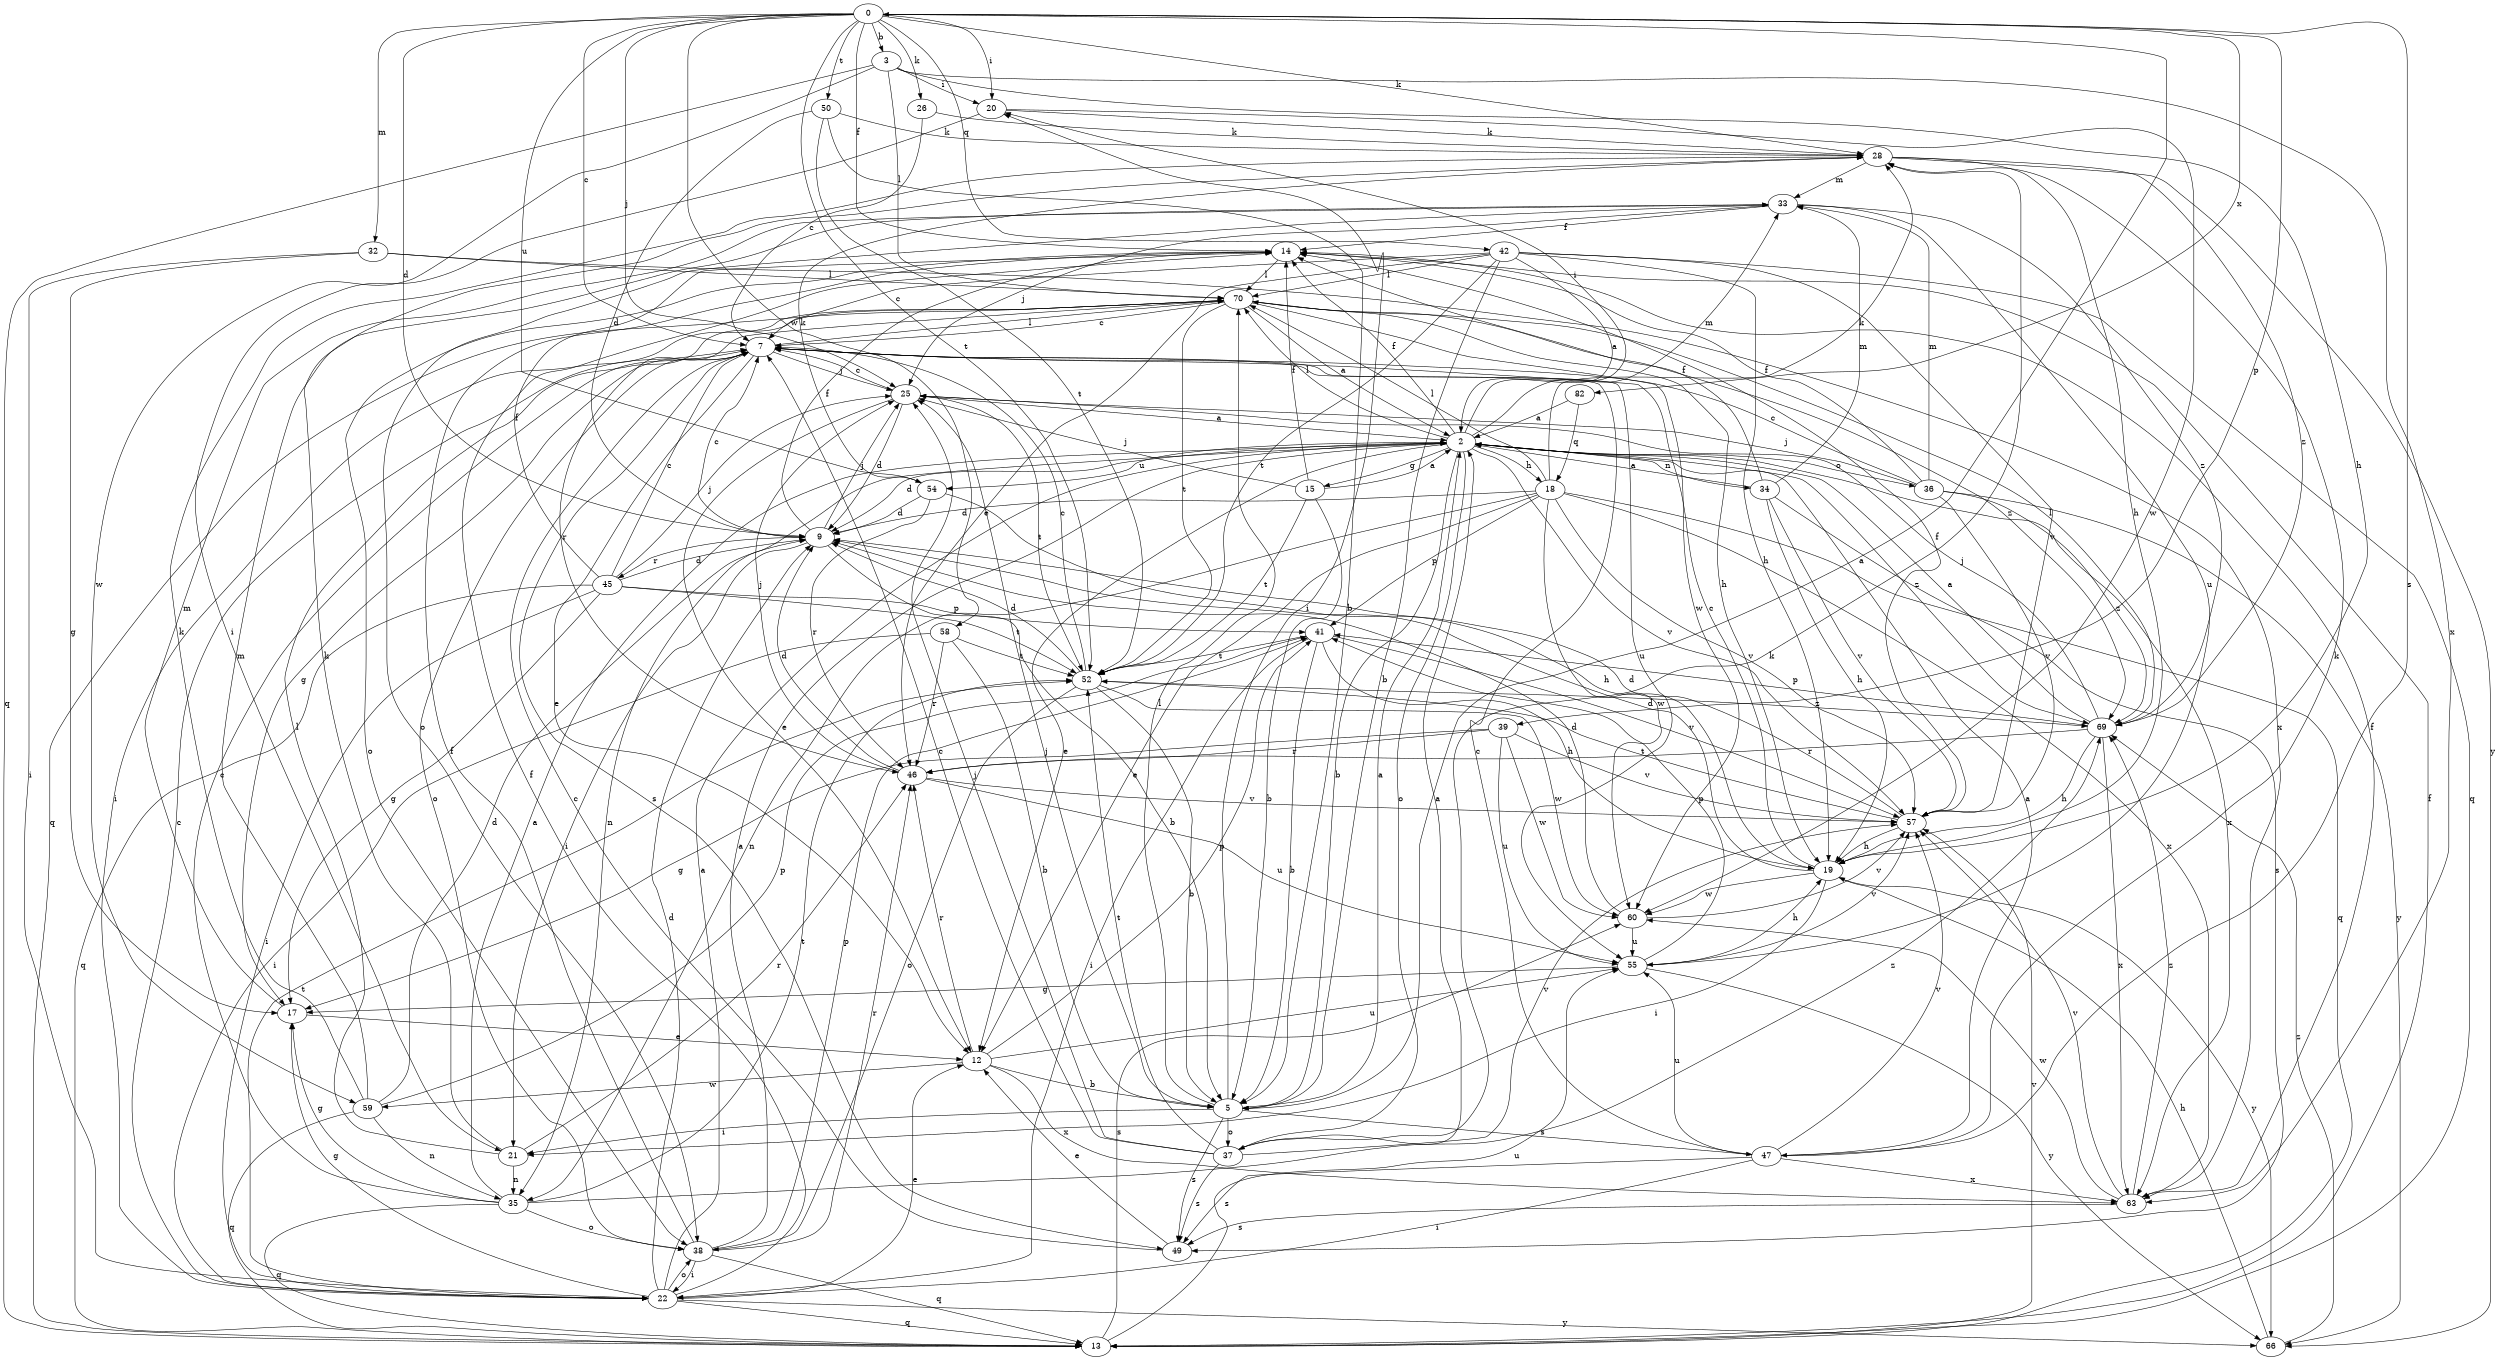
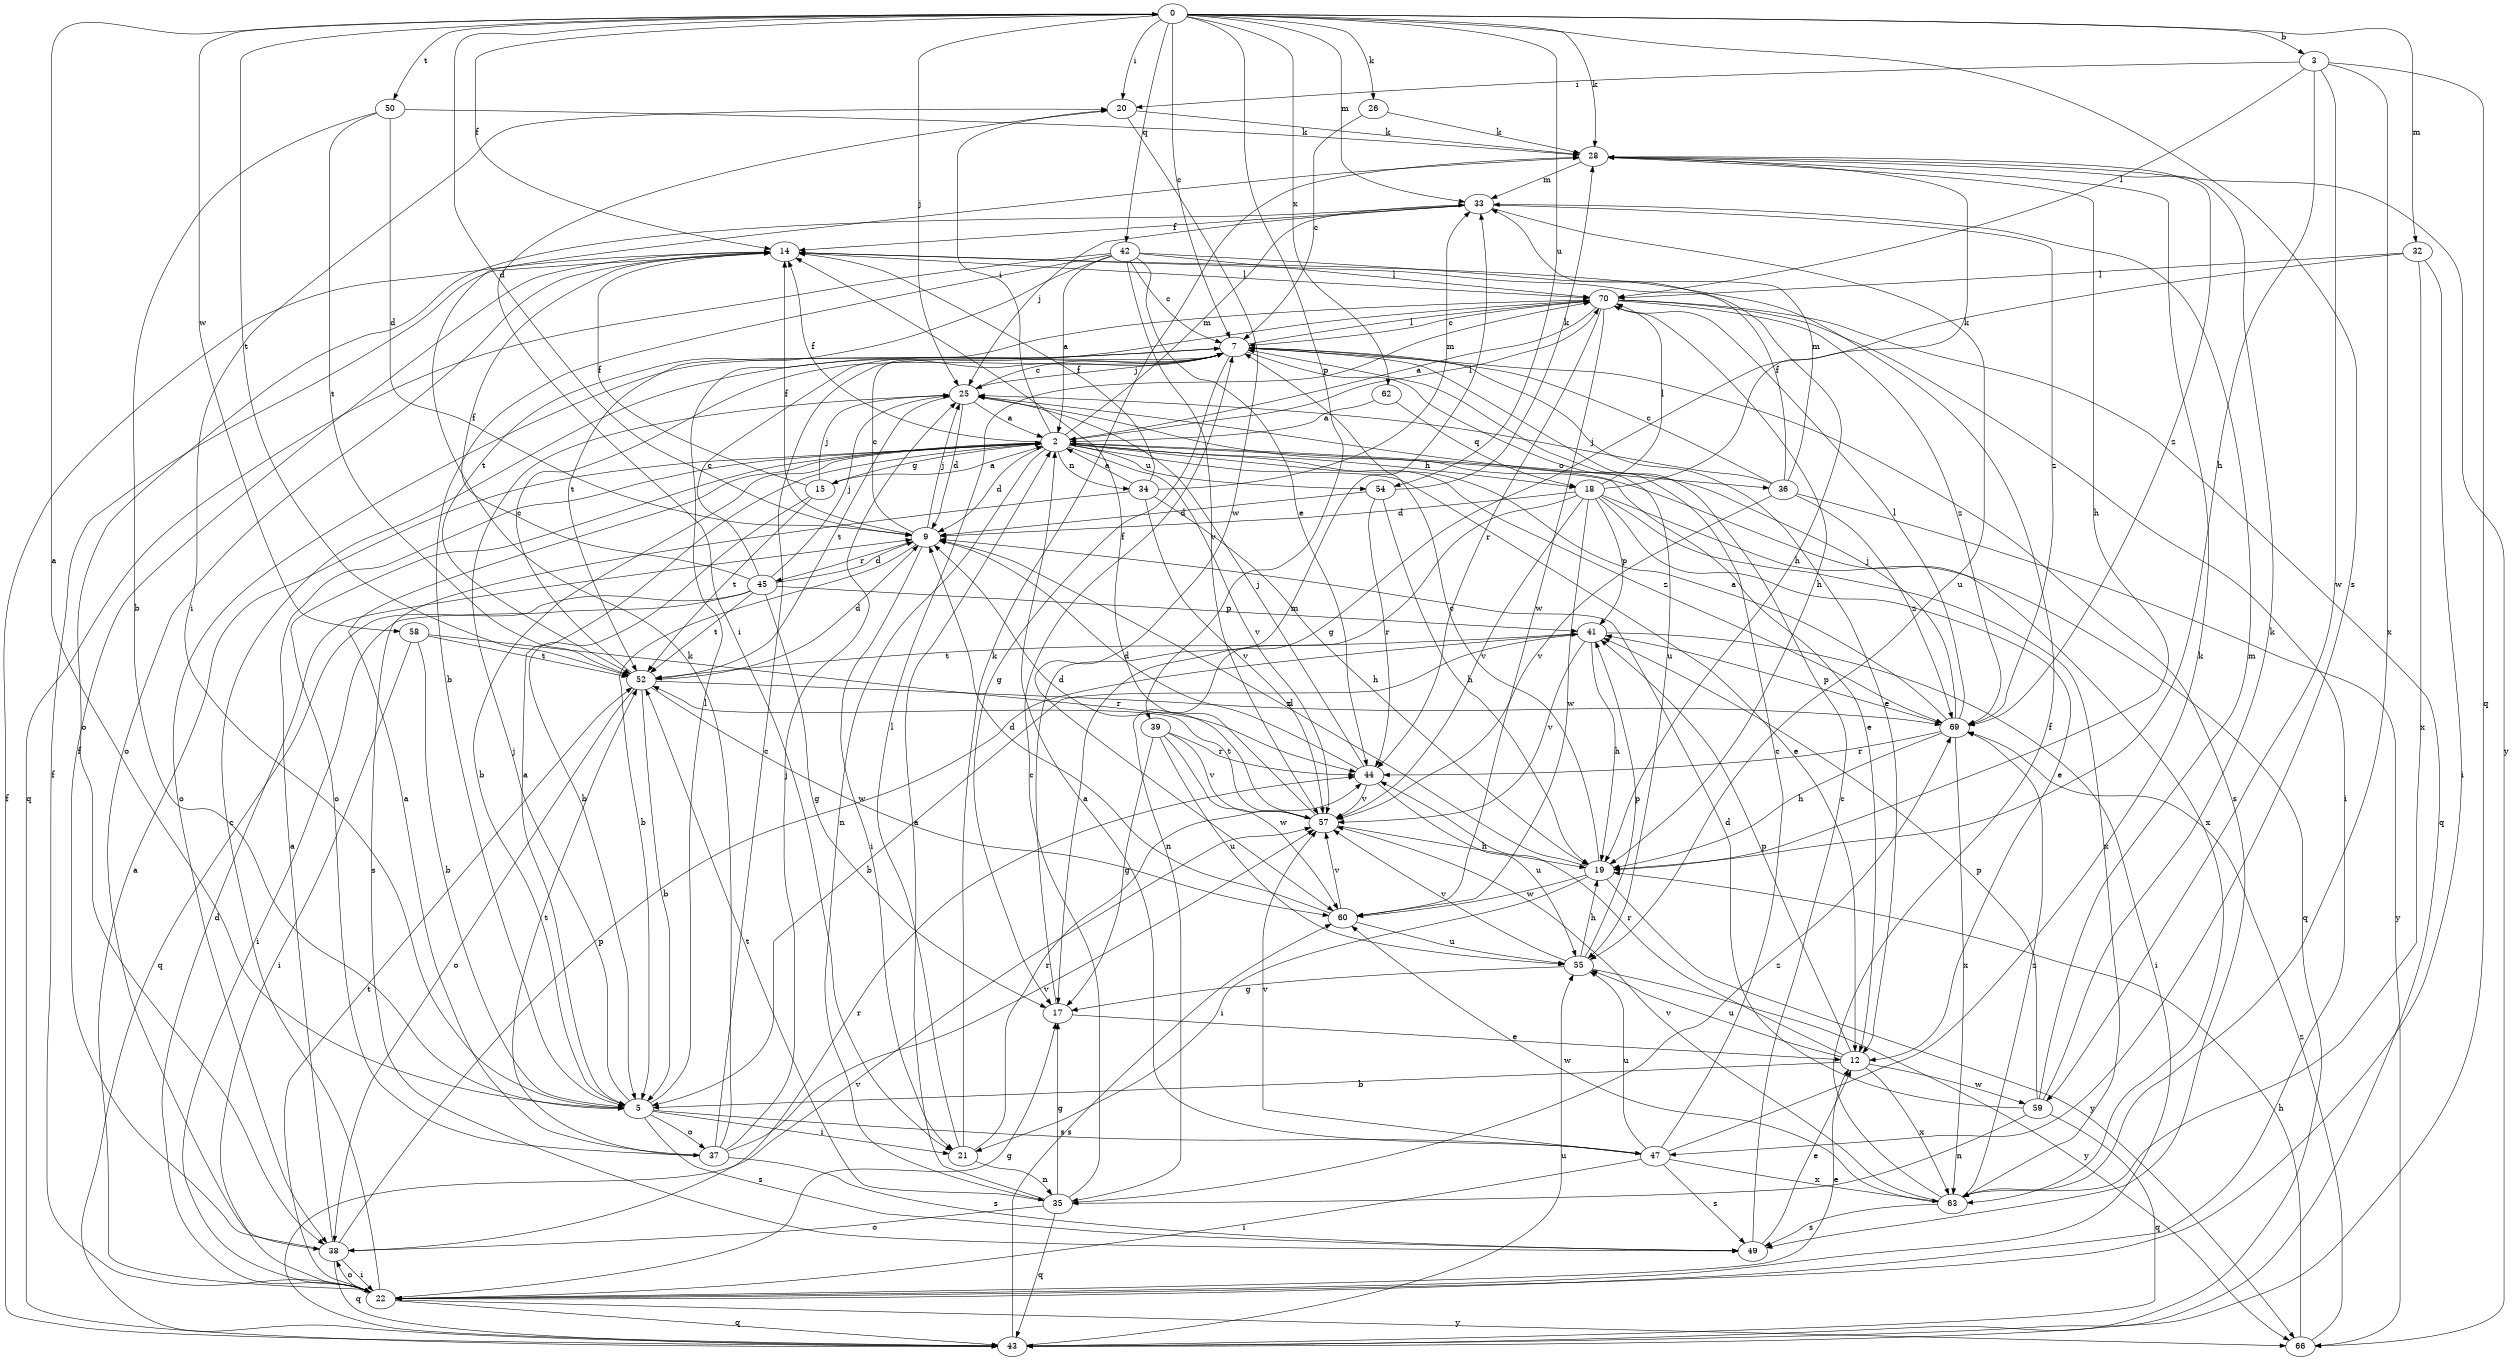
edge "0" -> "33": added, label "m"
node "82": label "82" -> "62"
node "46": label "46" -> "44"
node "13": label "13" -> "43"
